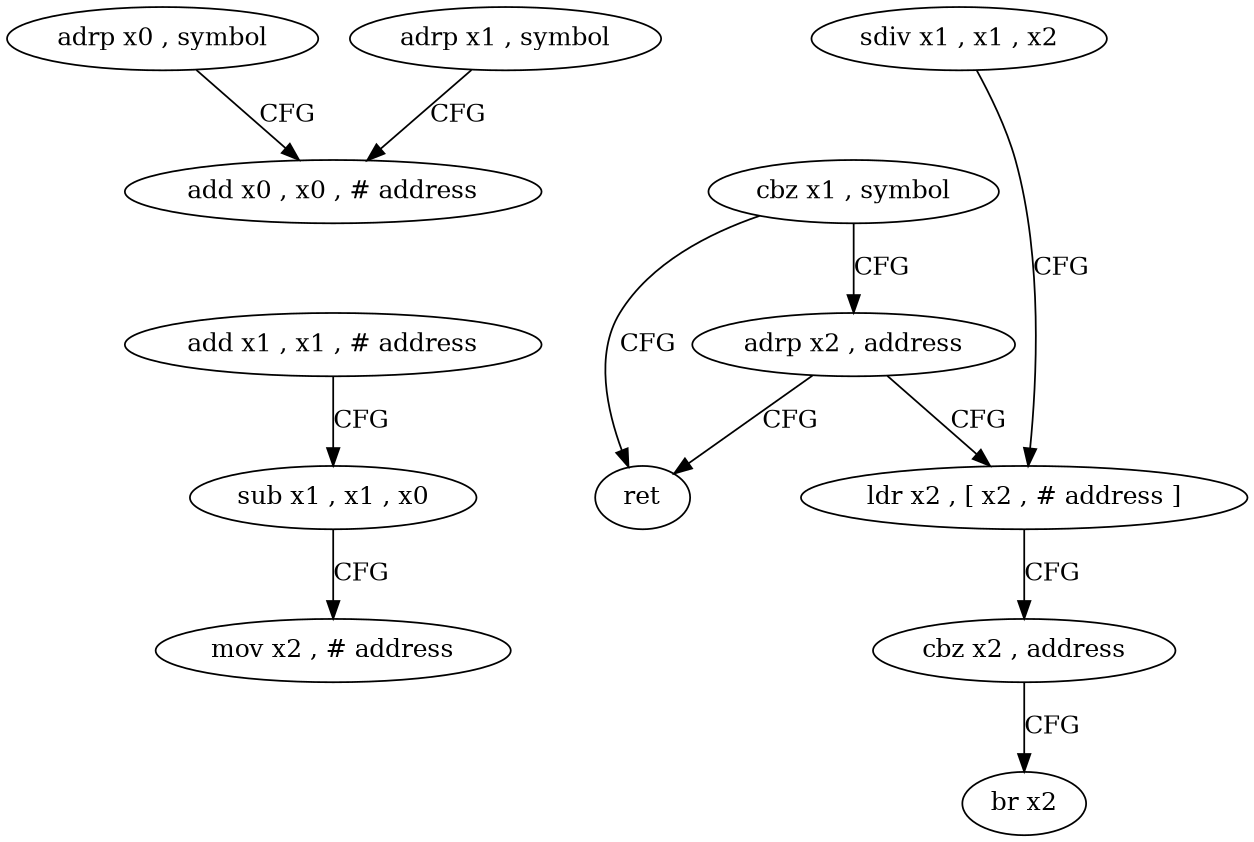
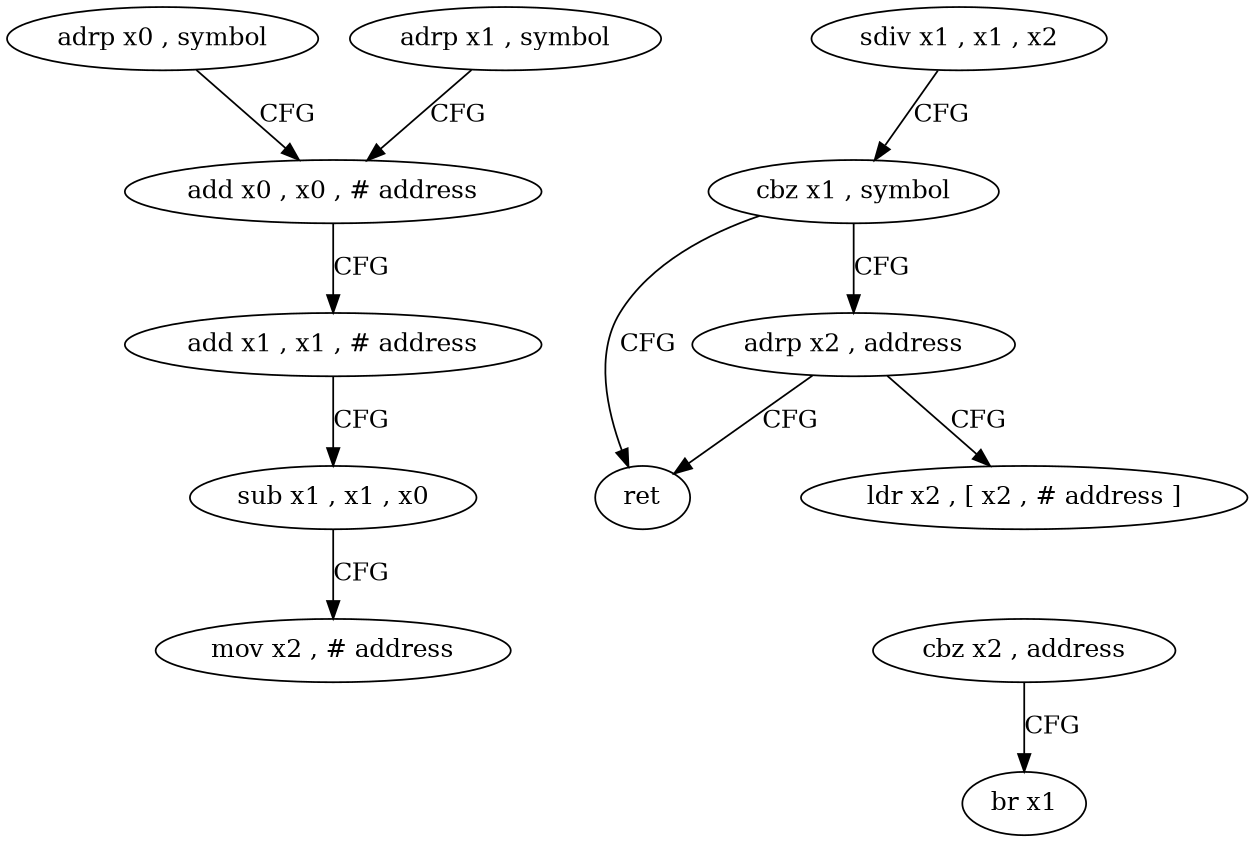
edge "sdiv x1 , x1 , x2" -> "ldr x2 , [ x2 , # address ]": now "sdiv x1 , x1 , x2" -> "cbz x1 , symbol"
edge "add x0 , x0 , # address" -> "add x1 , x1 , # address": added, label "CFG"
edge "ldr x2 , [ x2 , # address ]" -> "cbz x2 , address": removed, label "CFG"
node "br x2": label "br x2" -> "br x1"
